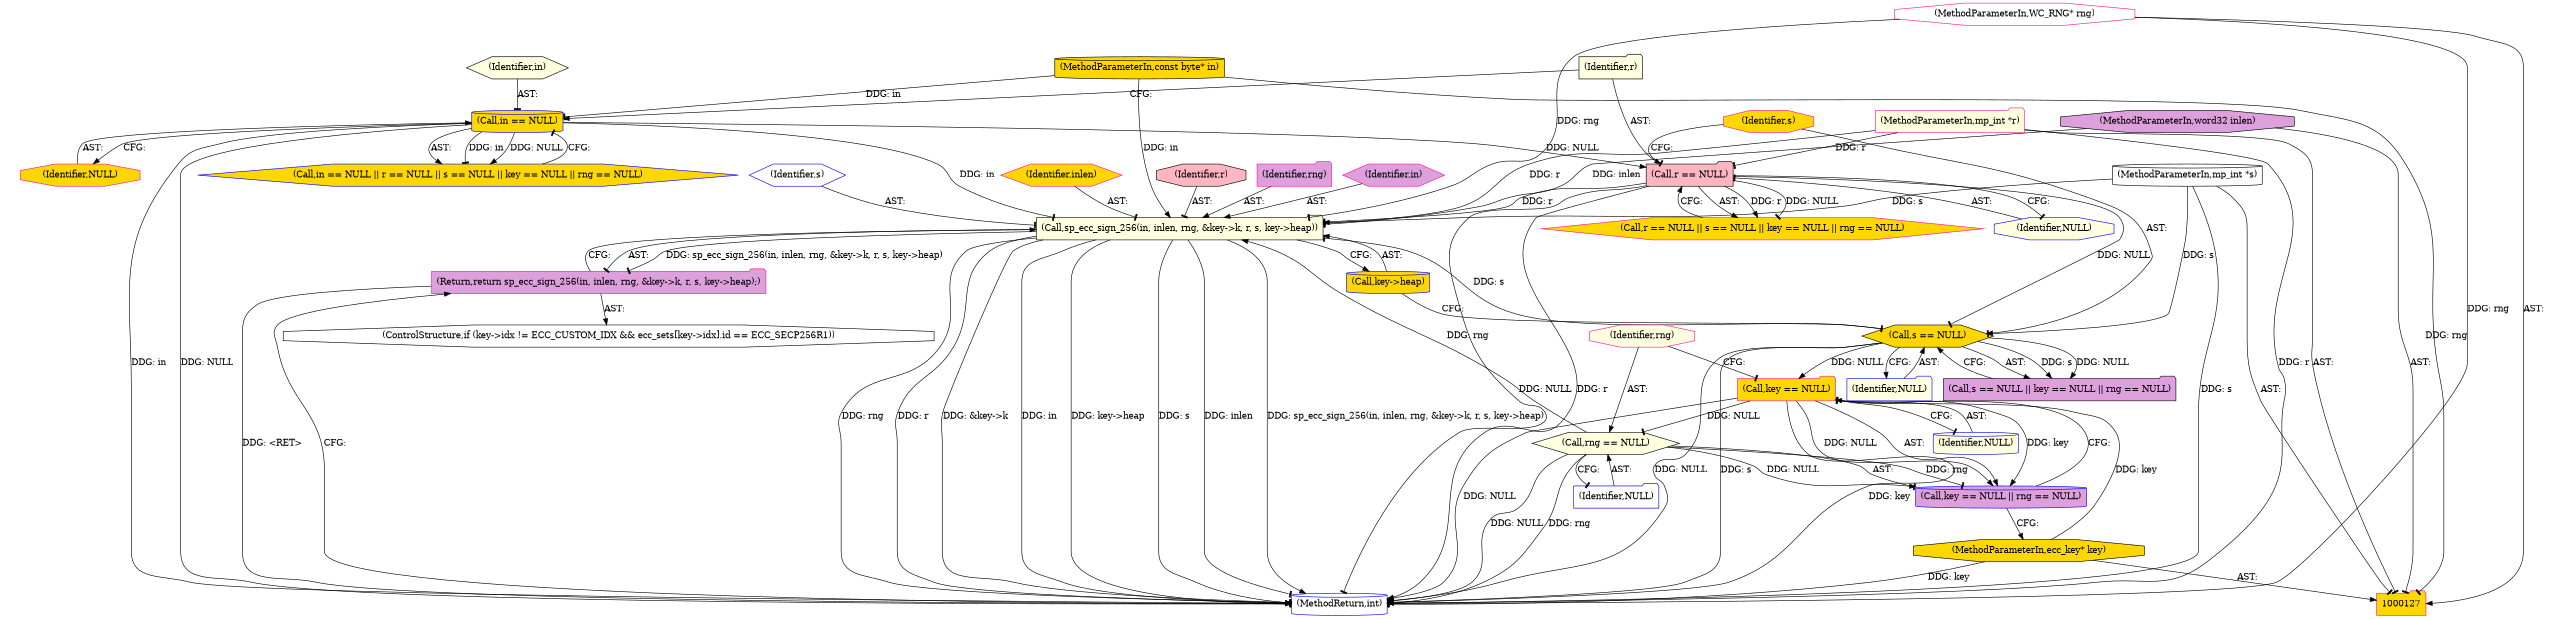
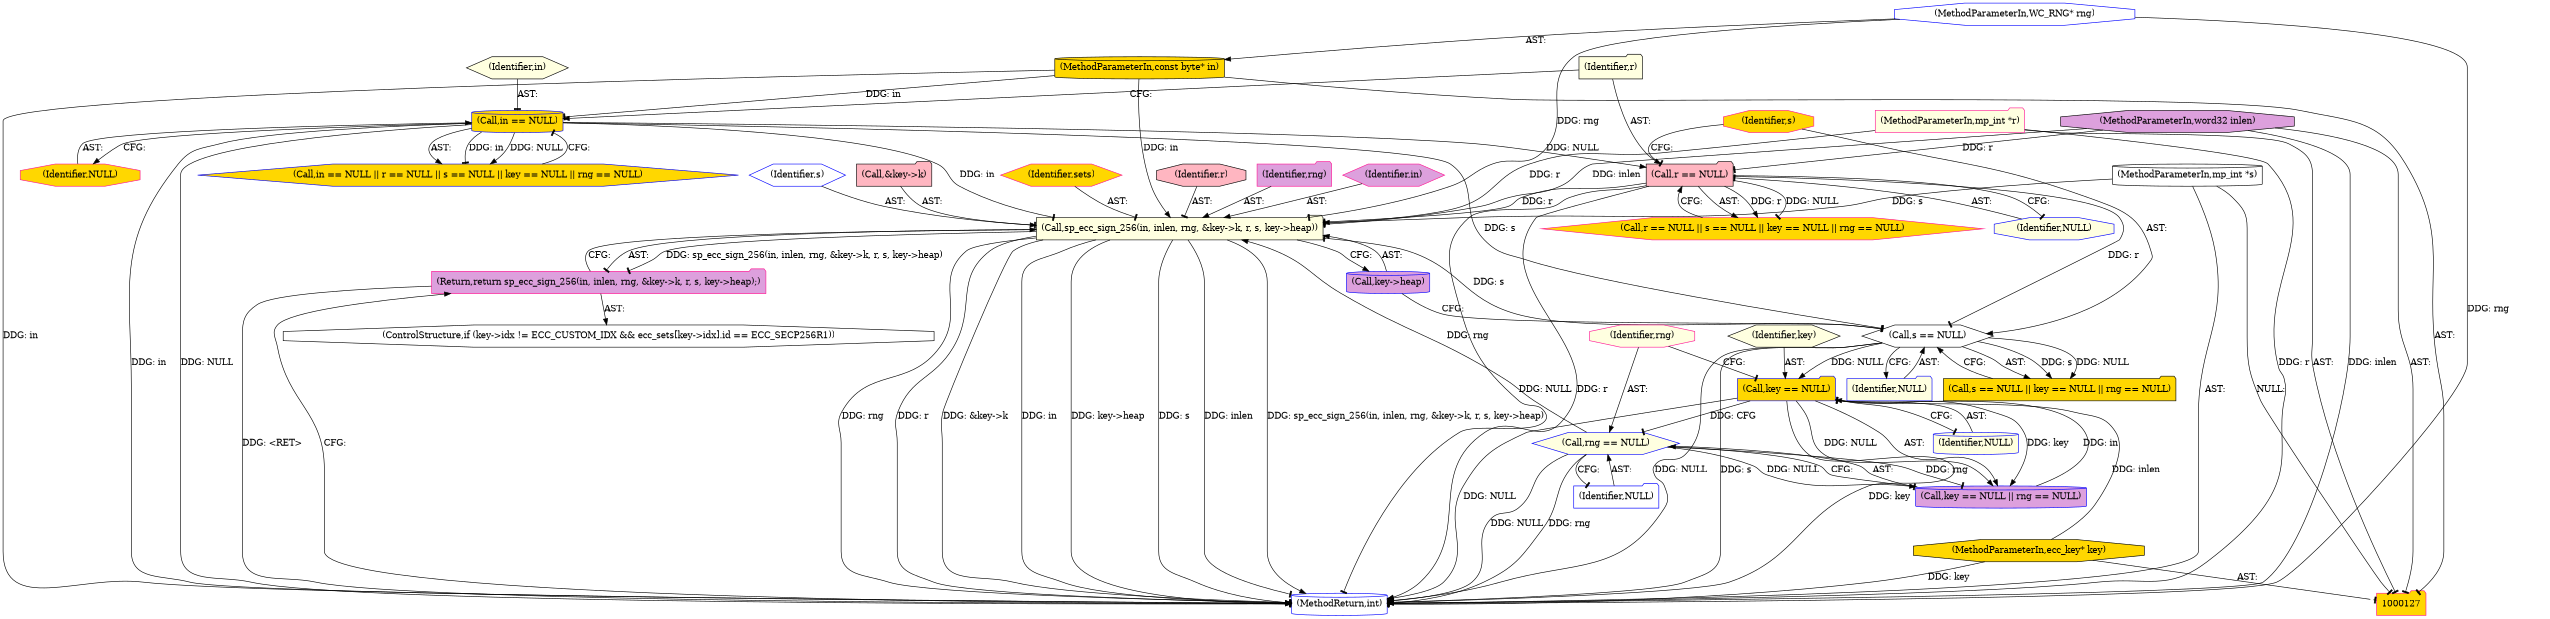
node "(MethodParameterIn,WC_RNG* rng)": color deeppink -> blue
edge "(MethodParameterIn,mp_int *r)" -> "(Call,r == NULL)": now "(MethodParameterIn,word32 inlen)" -> "(Call,r == NULL)"
edge "(MethodParameterIn,WC_RNG* rng)" -> "1000127": now "(MethodParameterIn,WC_RNG* rng)" -> "(MethodParameterIn,const byte* in)"
node "(Call,&key->k)": added
node "(Identifier,inlen)": label "(Identifier,inlen)" -> "(Identifier,sets)"
edge "(Call,r == NULL)" -> "(Call,s == NULL)": label "DDG: NULL" -> "DDG: r"
node "(Call,key->heap)": fillcolor gold -> plum
edge "(MethodParameterIn,mp_int *s)" -> "(Call,s == NULL)": now "(Call,in == NULL)" -> "(Call,s == NULL)"
node "(Identifier,key)": added
node "(Call,s == NULL)": fillcolor gold -> white
edge "(MethodParameterIn,const byte* in)" -> "1000127": label "DDG: rng" -> "AST: "
node "(Call,key == NULL)": color deeppink -> blue
node "(Call,s == NULL || key == NULL || rng == NULL)": fillcolor plum -> gold
edge "(MethodParameterIn,mp_int *s)" -> "(MethodReturn,int)": label "DDG: s" -> "AST: "
edge "(MethodParameterIn,mp_int *s)" -> "1000127": label "AST: " -> "NULL: "
edge "(Call,key == NULL)" -> "(Call,rng == NULL)": label "DDG: NULL" -> "DDG: CFG"
node "(Call,rng == NULL)": color black -> blue
edge "(Call,key == NULL || rng == NULL)" -> "(Call,key == NULL)": label "CFG: " -> "DDG: in"
edge "(MethodParameterIn,const byte* in)" -> "(MethodReturn,int)": added, label "DDG: in"
edge "(MethodParameterIn,ecc_key* key)" -> "(Call,key == NULL)": label "DDG: key" -> "DDG: inlen"
edge "(Call,key == NULL || rng == NULL)" -> "(MethodParameterIn,ecc_key* key)": now "(Call,key == NULL || rng == NULL)" -> "(Call,rng == NULL)"
edge "(MethodParameterIn,word32 inlen)" -> "(MethodReturn,int)": added, label "DDG: inlen"
edge "(MethodParameterIn,ecc_key* key)" -> "1000127": arrowhead normal -> tee
